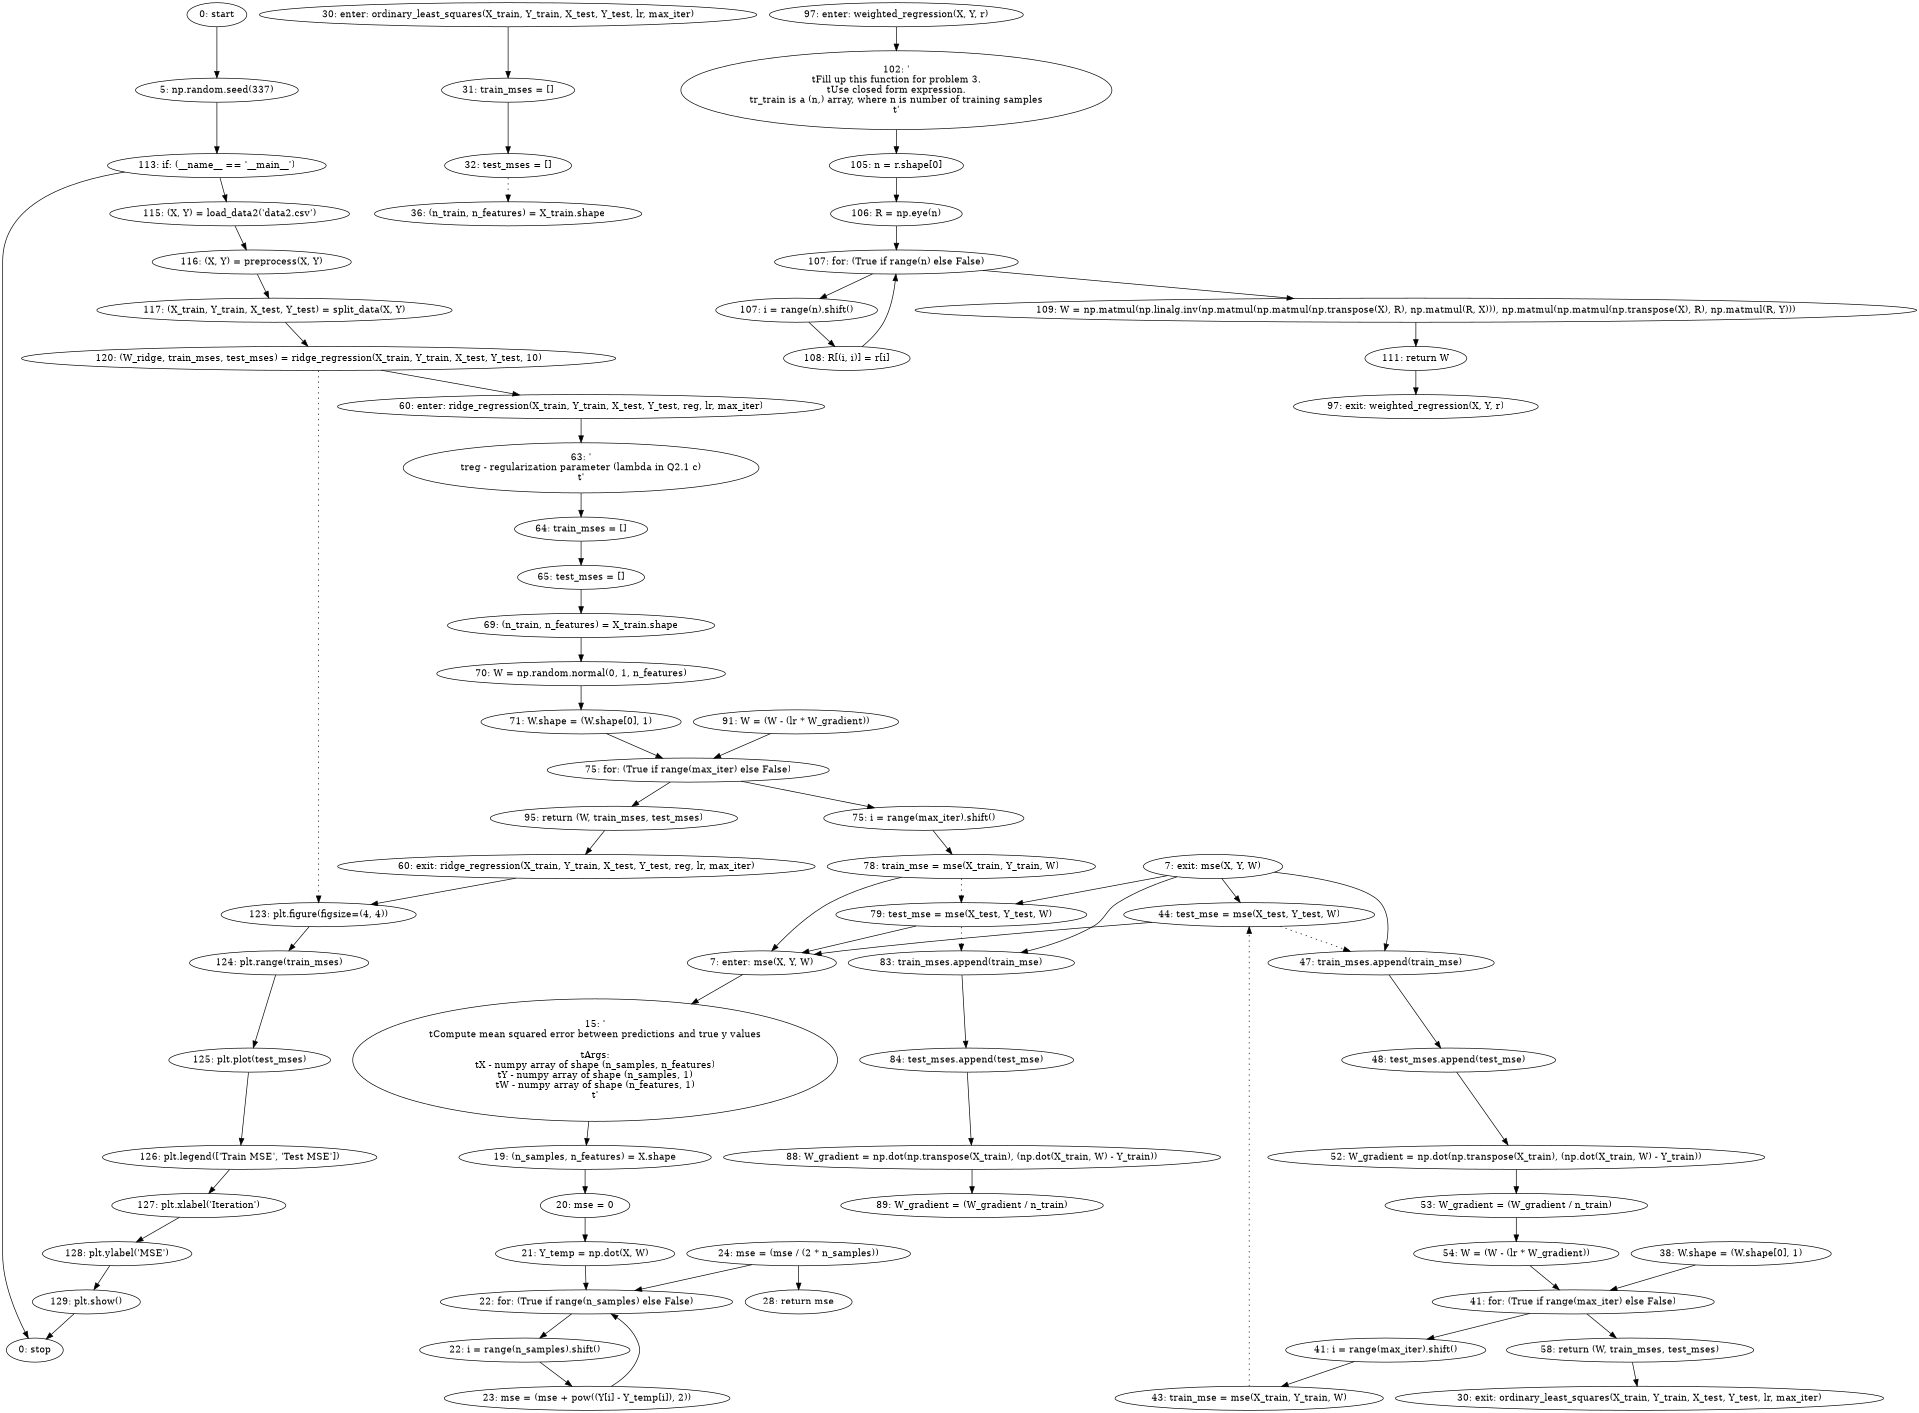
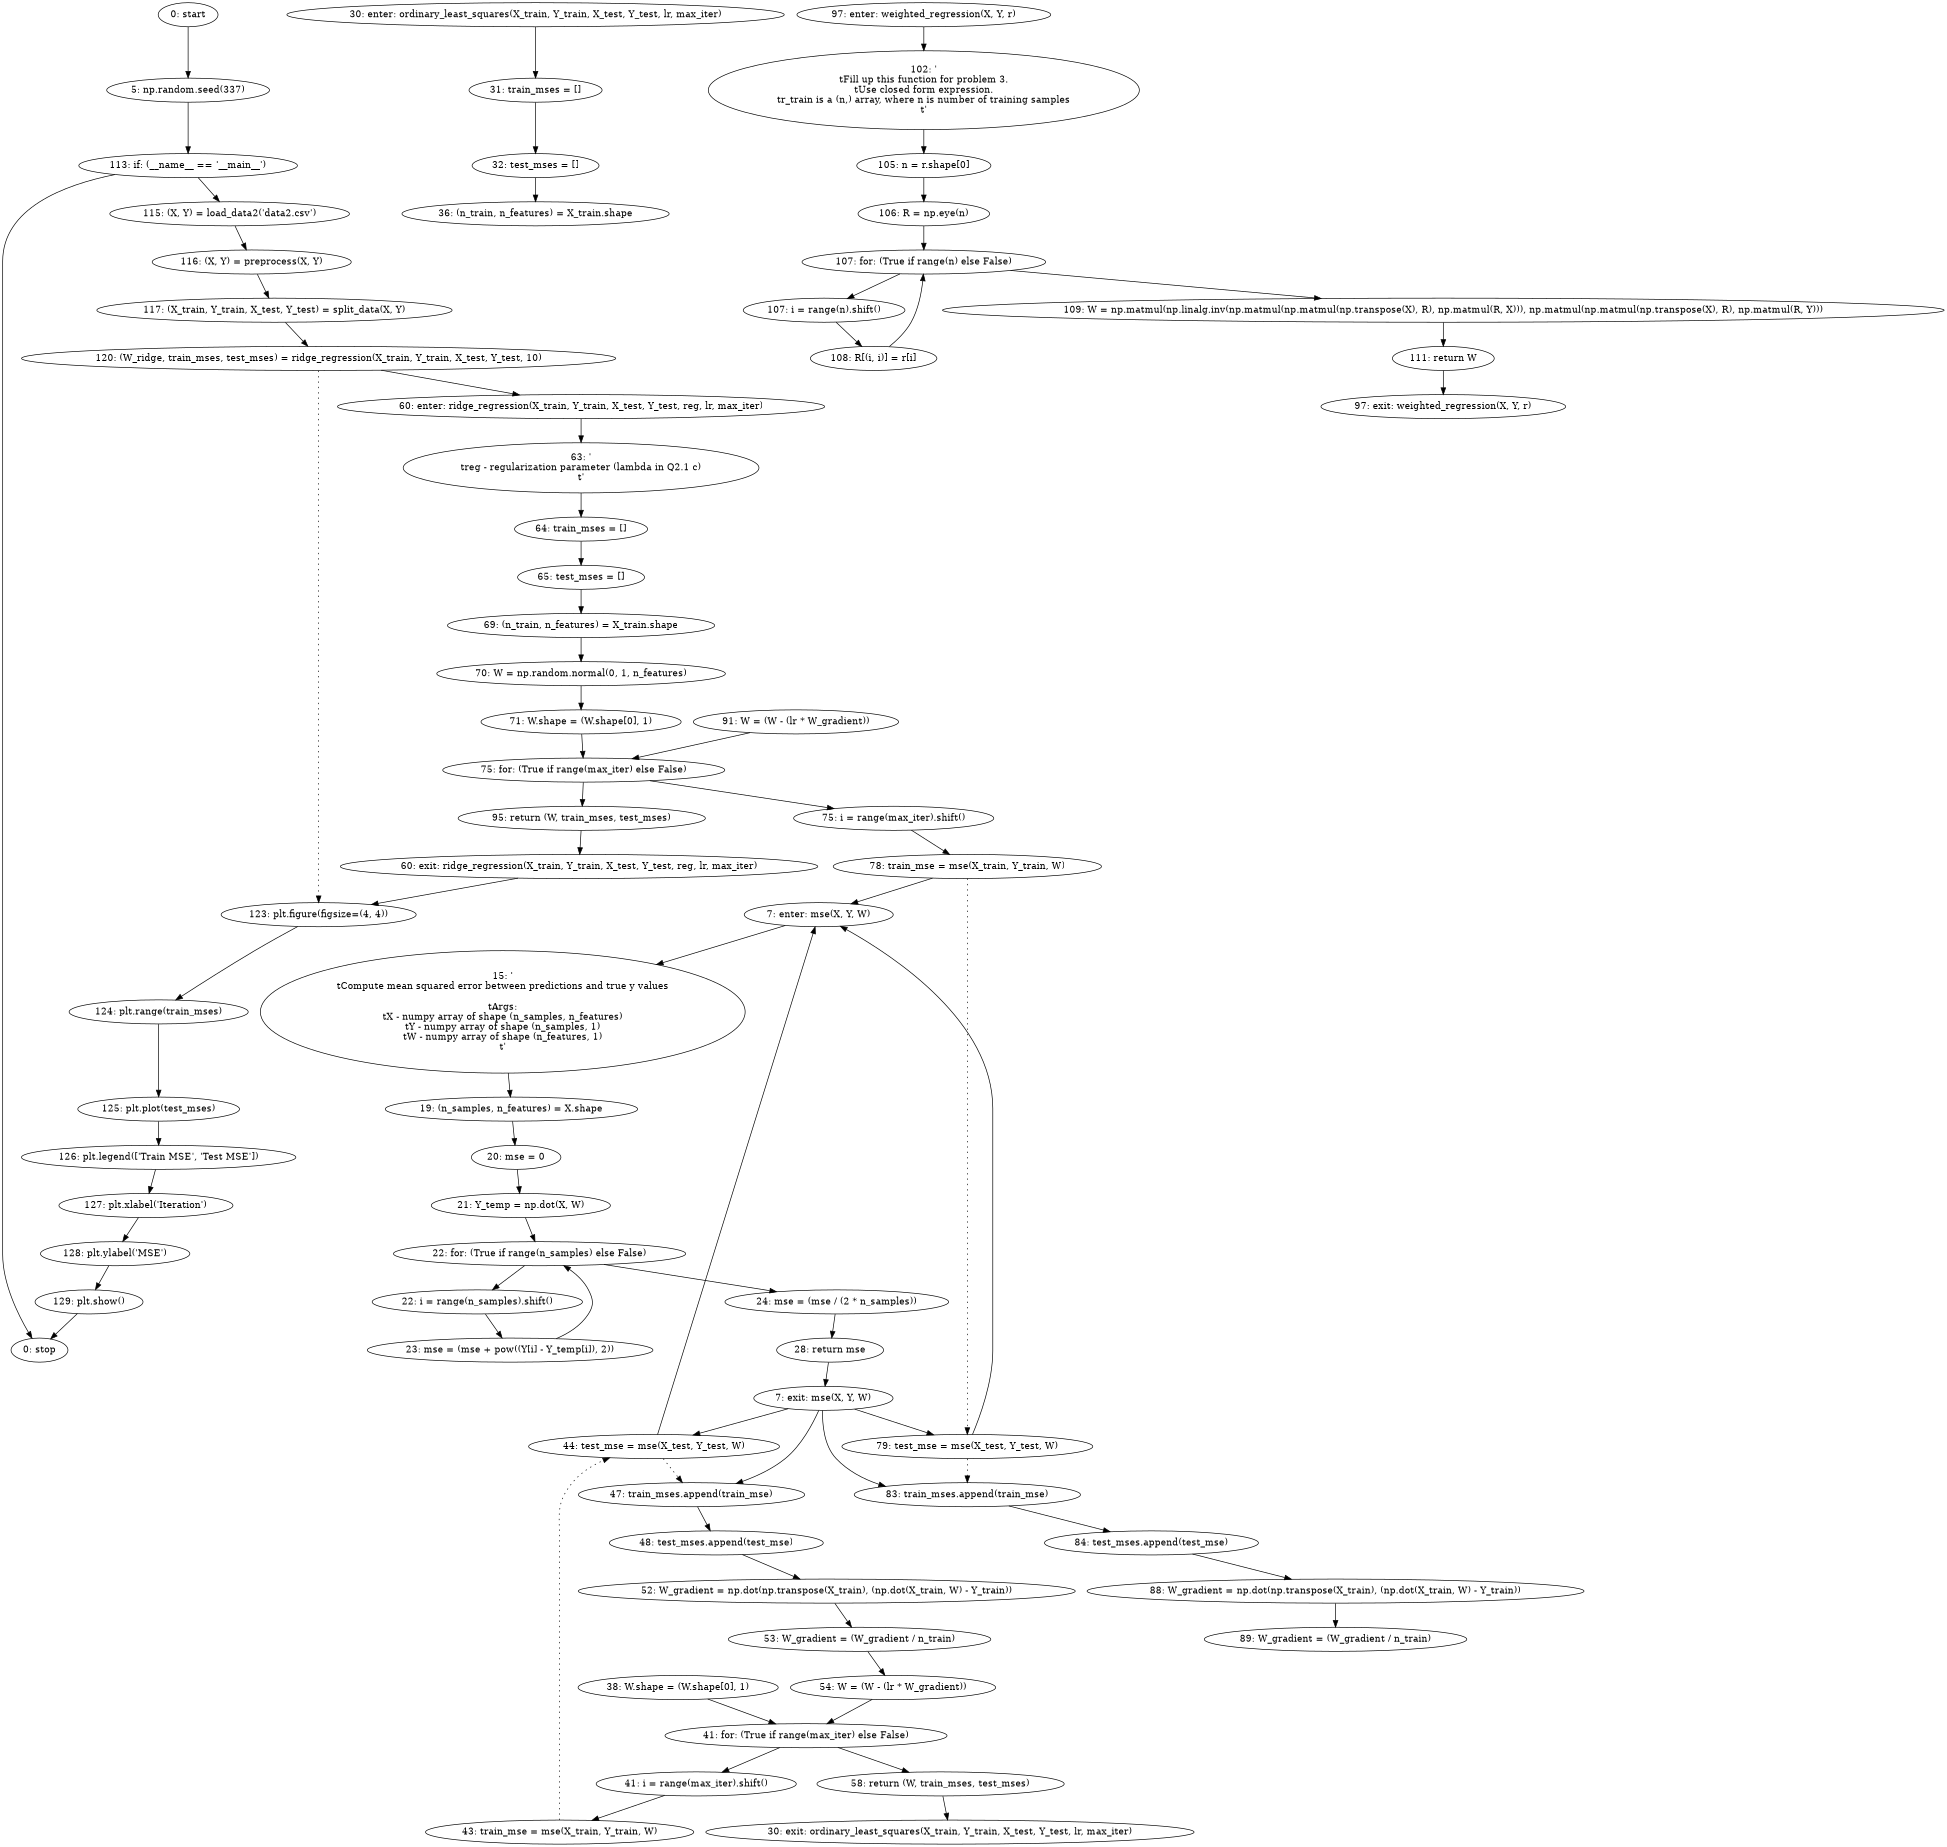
edge "32: test_mses = []" -> "36: (n_train, n_features) = X_train.shape": style dotted -> solid
edge "24: mse = (mse / (2 * n_samples))" -> "22: for: (True if range(n_samples) else False)": reversed
edge "28: return mse" -> "7: exit: mse(X, Y, W)": added
